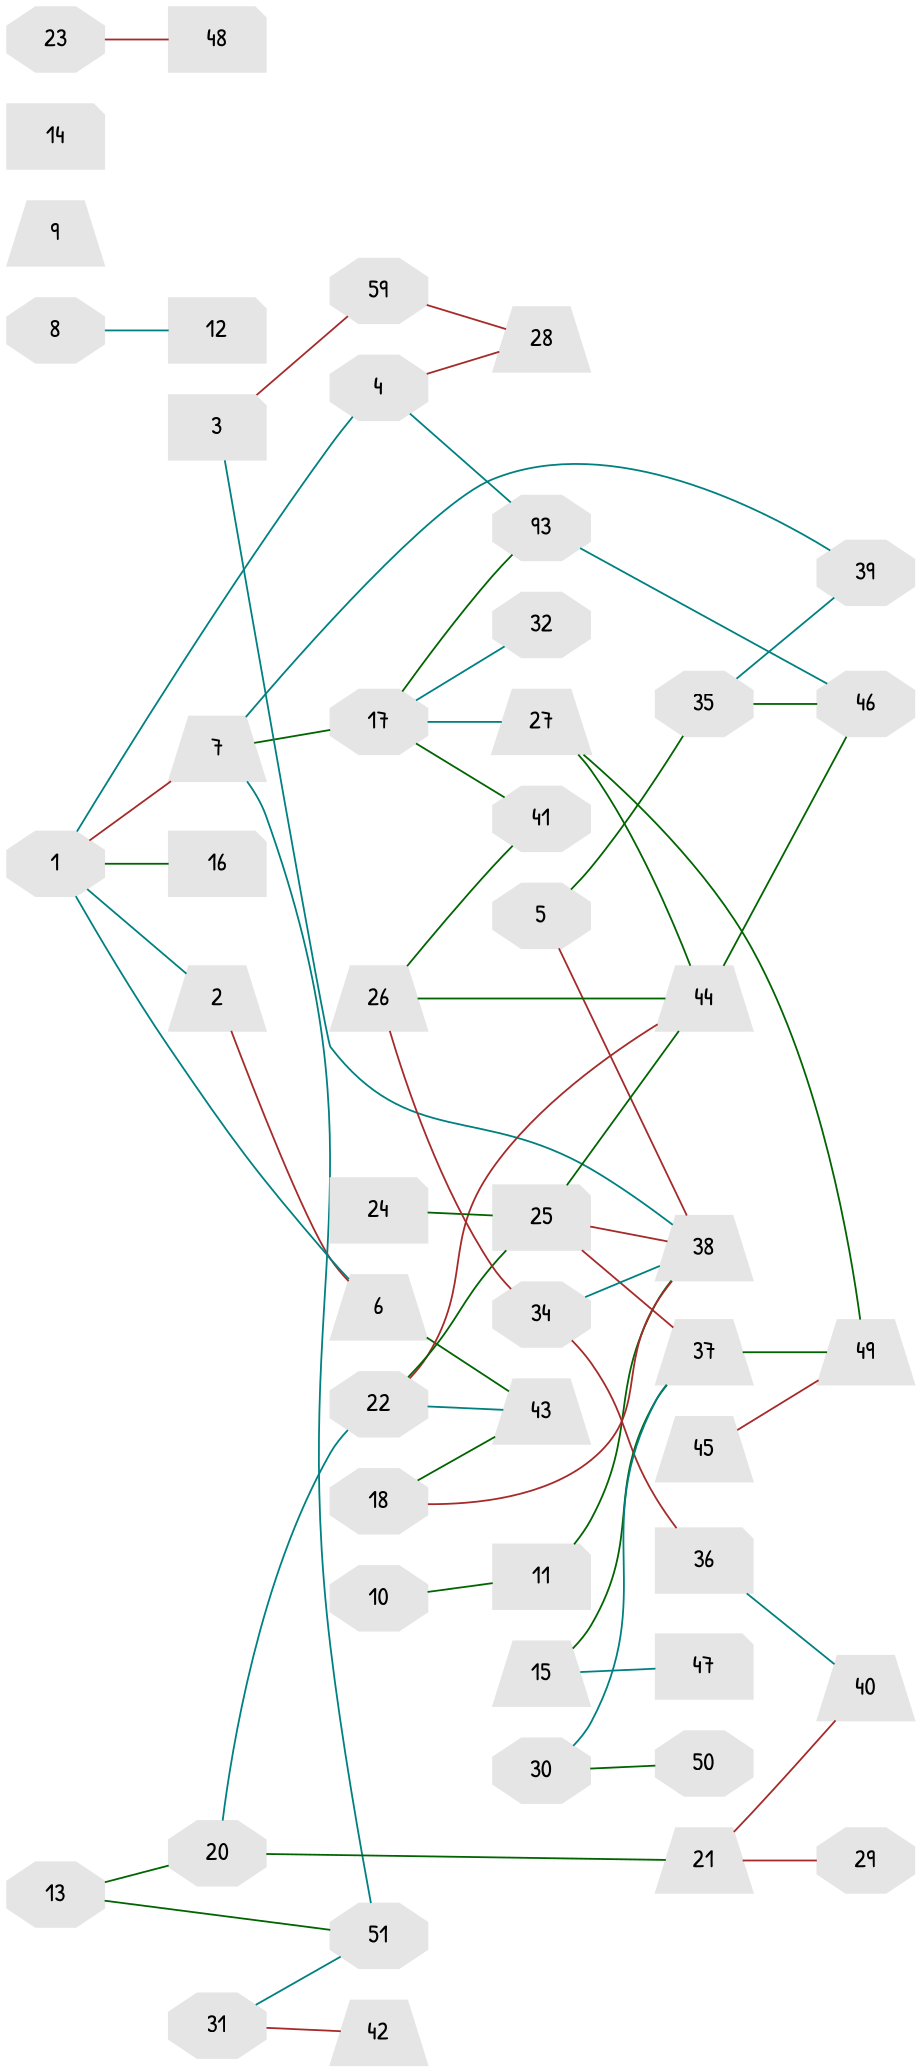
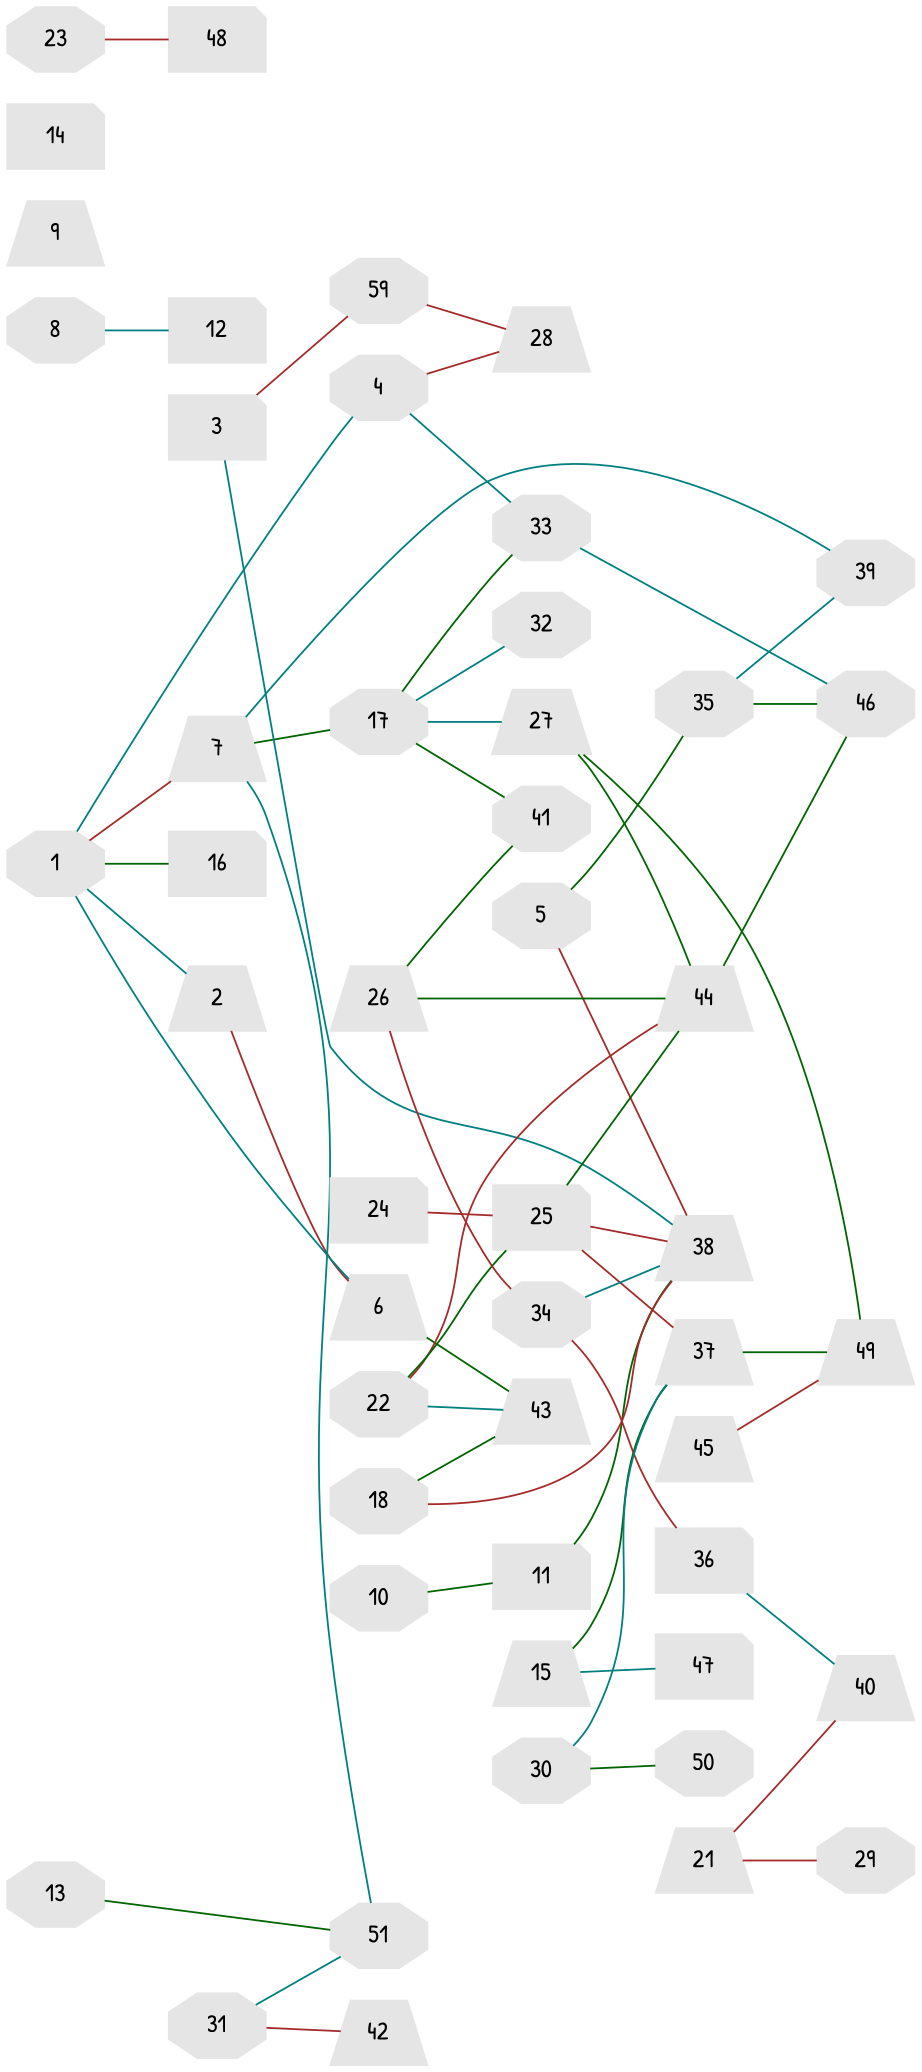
node "93": label "93" -> "33"
edge "24" -- "25": color darkgreen -> brown
node "20": removed
